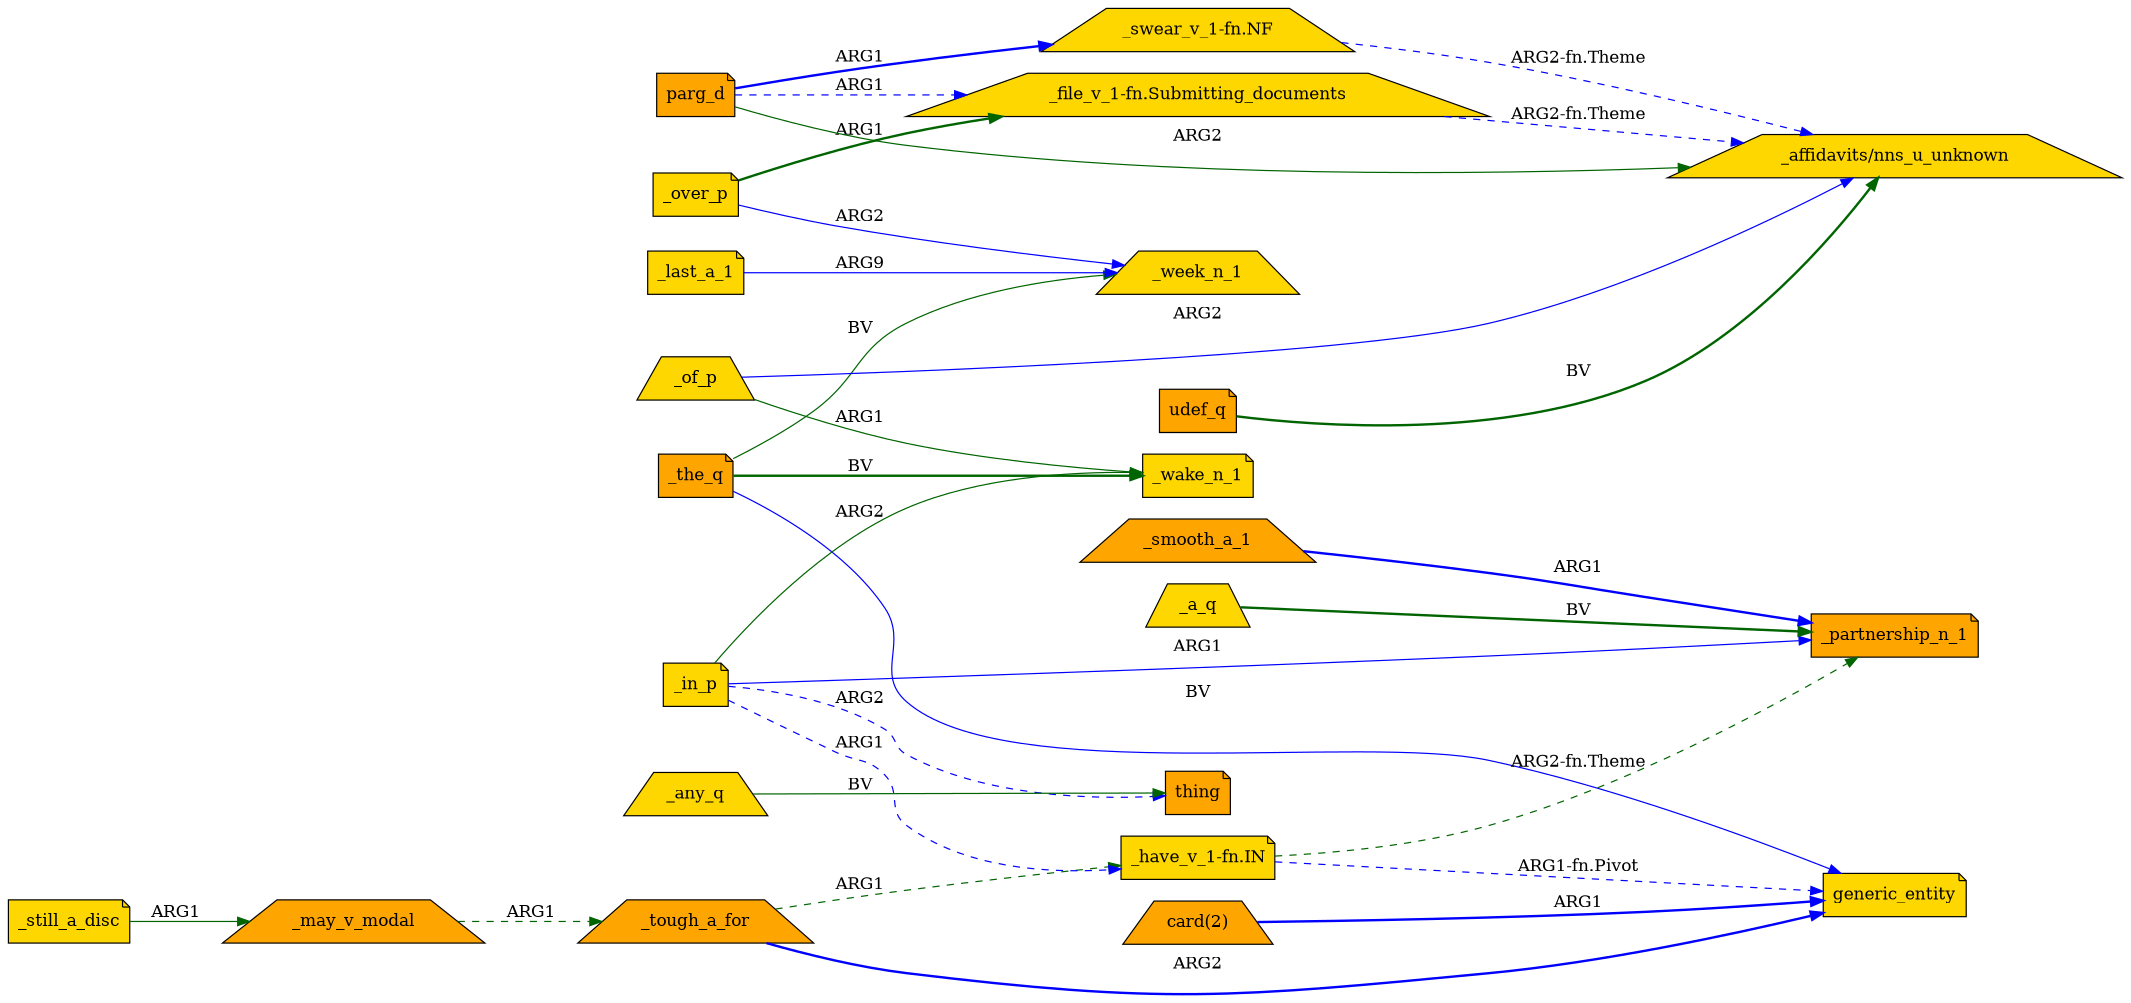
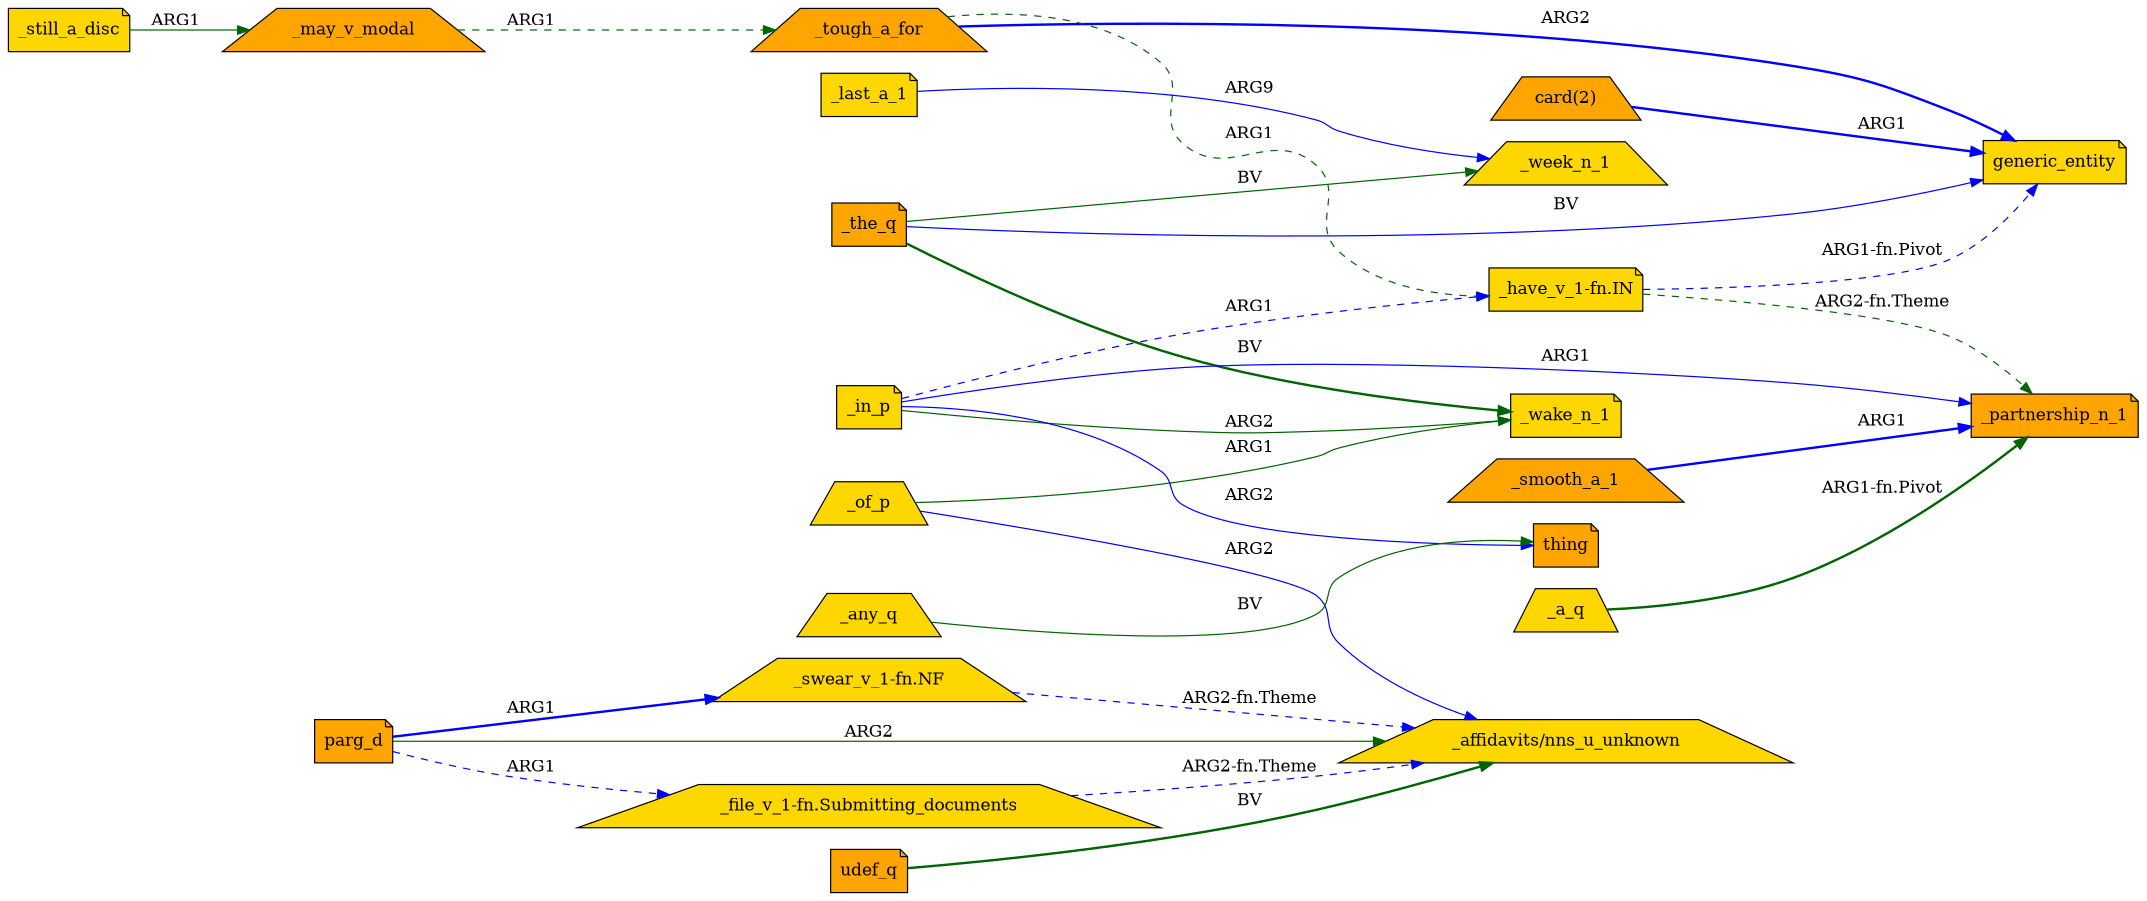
node "_over_p": removed
edge "_a_q" -> "_partnership_n_1": label "BV" -> "ARG1-fn.Pivot"
edge "_in_p" -> "thing": style dashed -> solid
